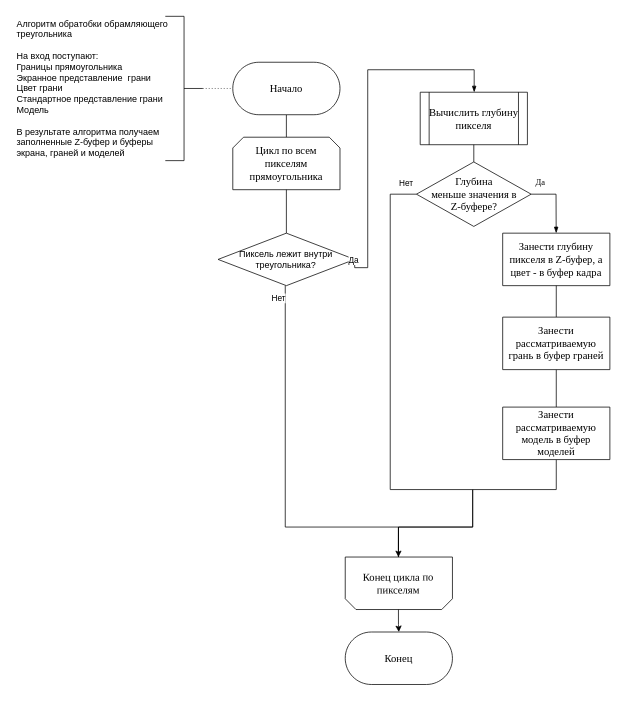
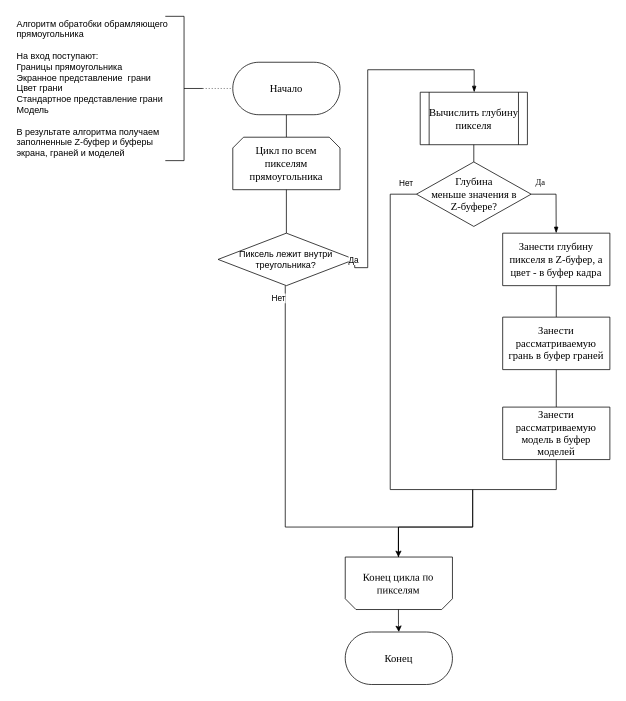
node "Алгоритм обратобки обрамляющего треугольника На вход поступают: Границы прямоугольника Экранное представление грани Цвет грани Стандартное представление грани Модель В результате алгоритма получаем заполненные Z-буфер и буферы экрана, граней и моделей": label "Алгоритм обратобки обрамляющего треугольника На вход поступают: Границы прямоугольника Экранное представление грани Цвет грани Стандартное представление грани Модель В результате алгоритма получаем заполненные Z-буфер и буферы экрана, граней и моделей" -> "Алгоритм обратобки обрамляющего прямоугольника На вход поступают: Границы прямоугольника Экранное представление грани Цвет грани Стандартное представление грани Модель В результате алгоритма получаем заполненные Z-буфер и буферы экрана, граней и моделей"
